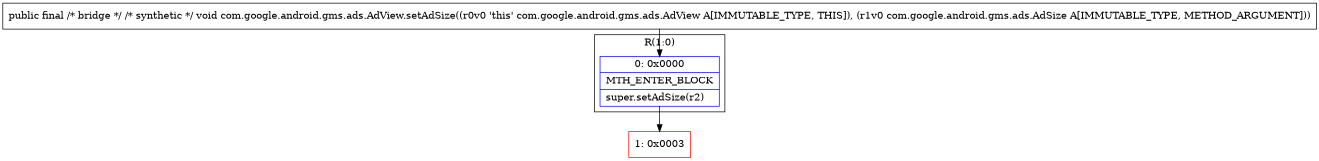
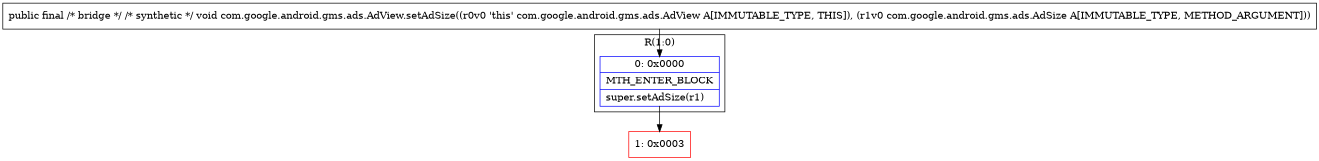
node "0: 0x0000": text "super.setAdSize(r2)" -> "super.setAdSize(r1)"
